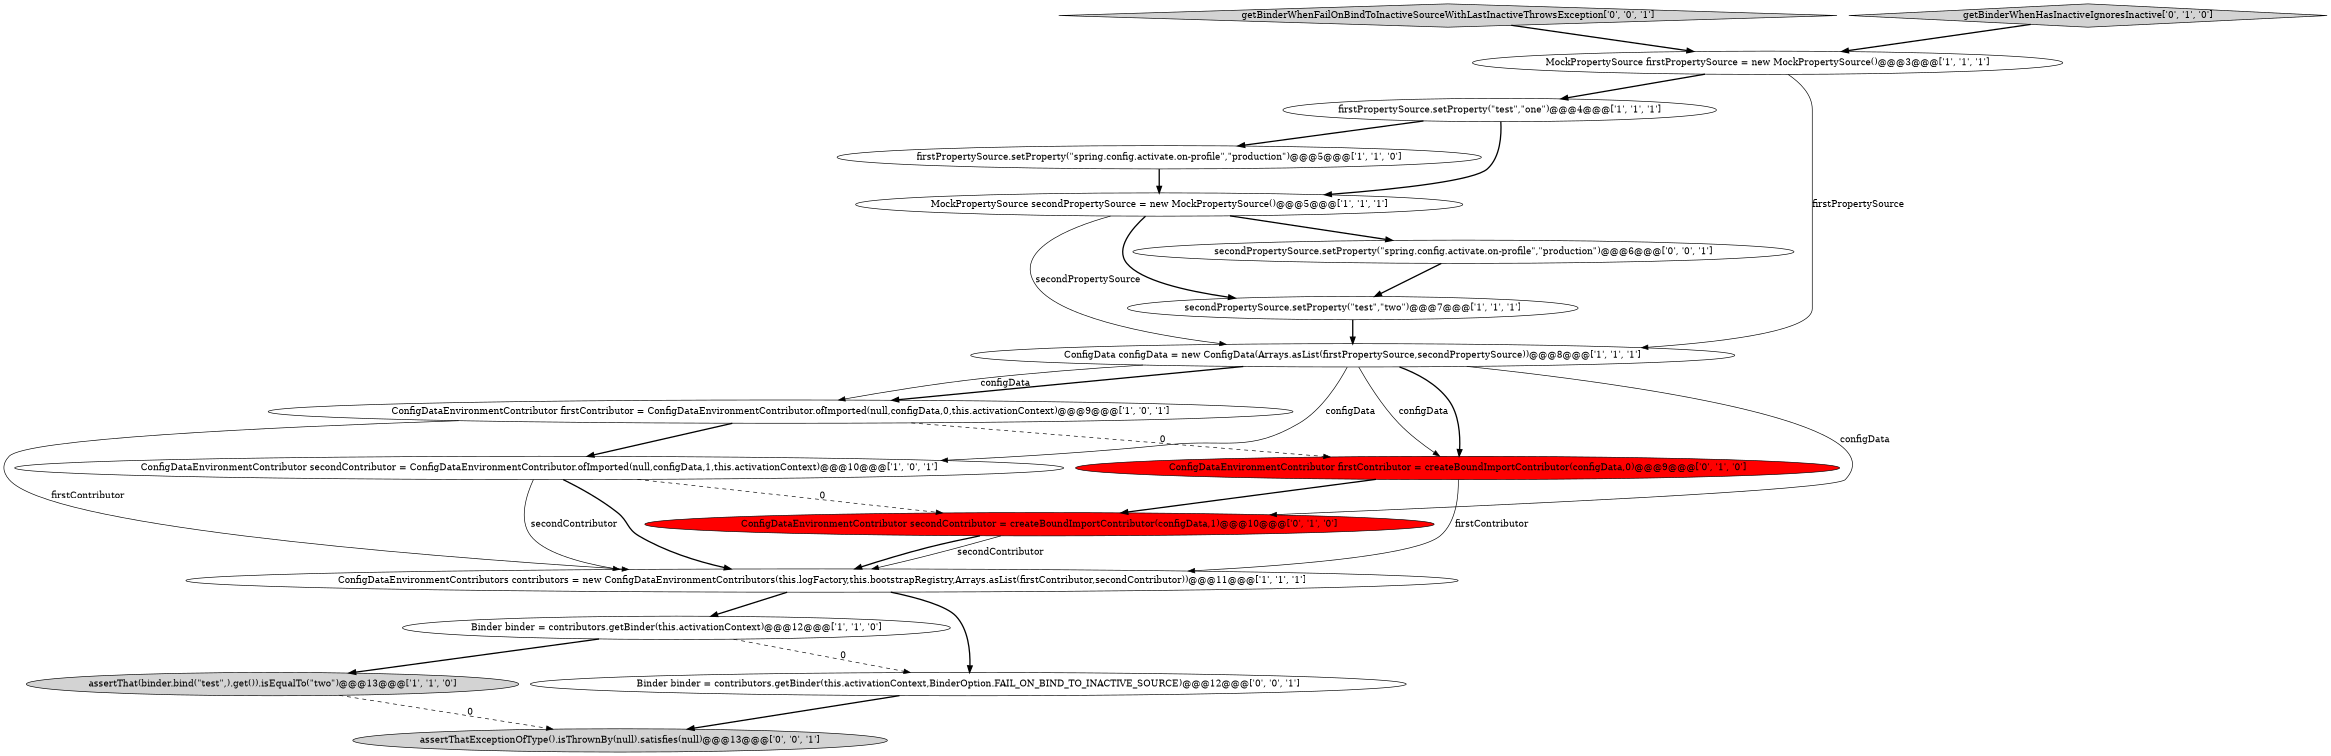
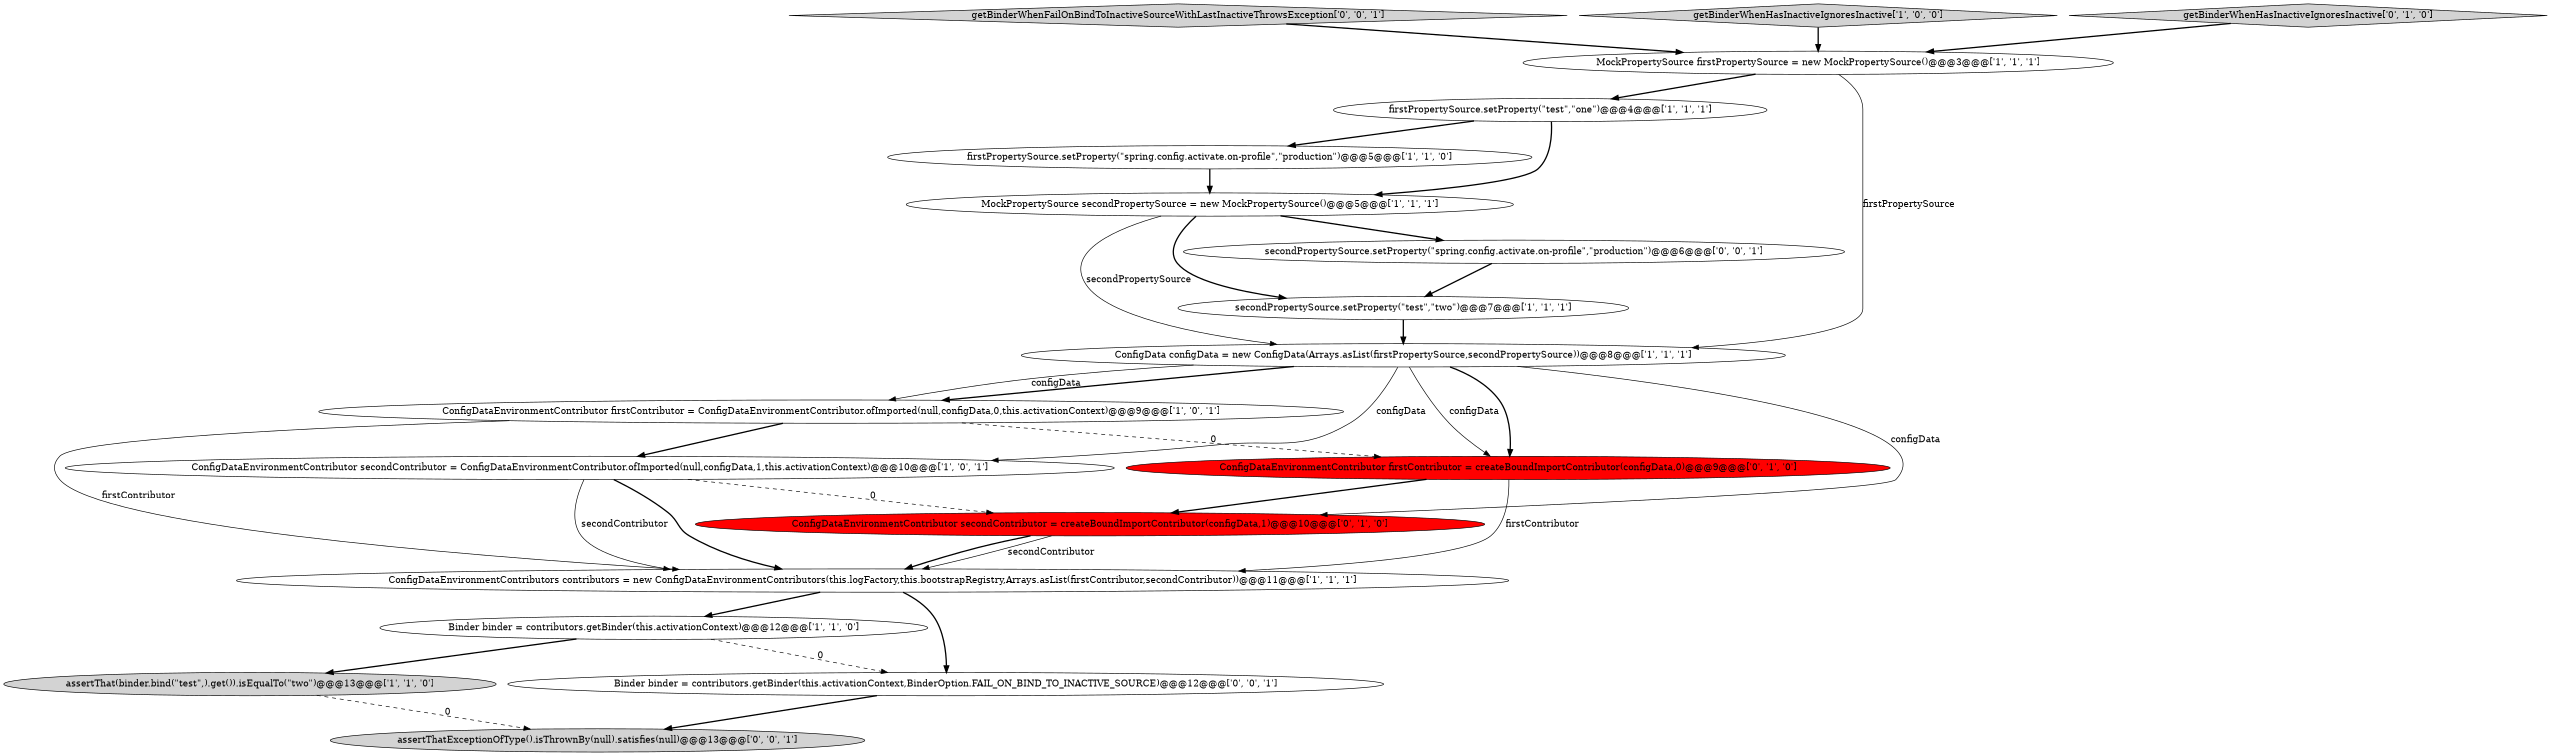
node "getBinderWhenHasInactiveIgnoresInactive['1', '0', '0']": added
